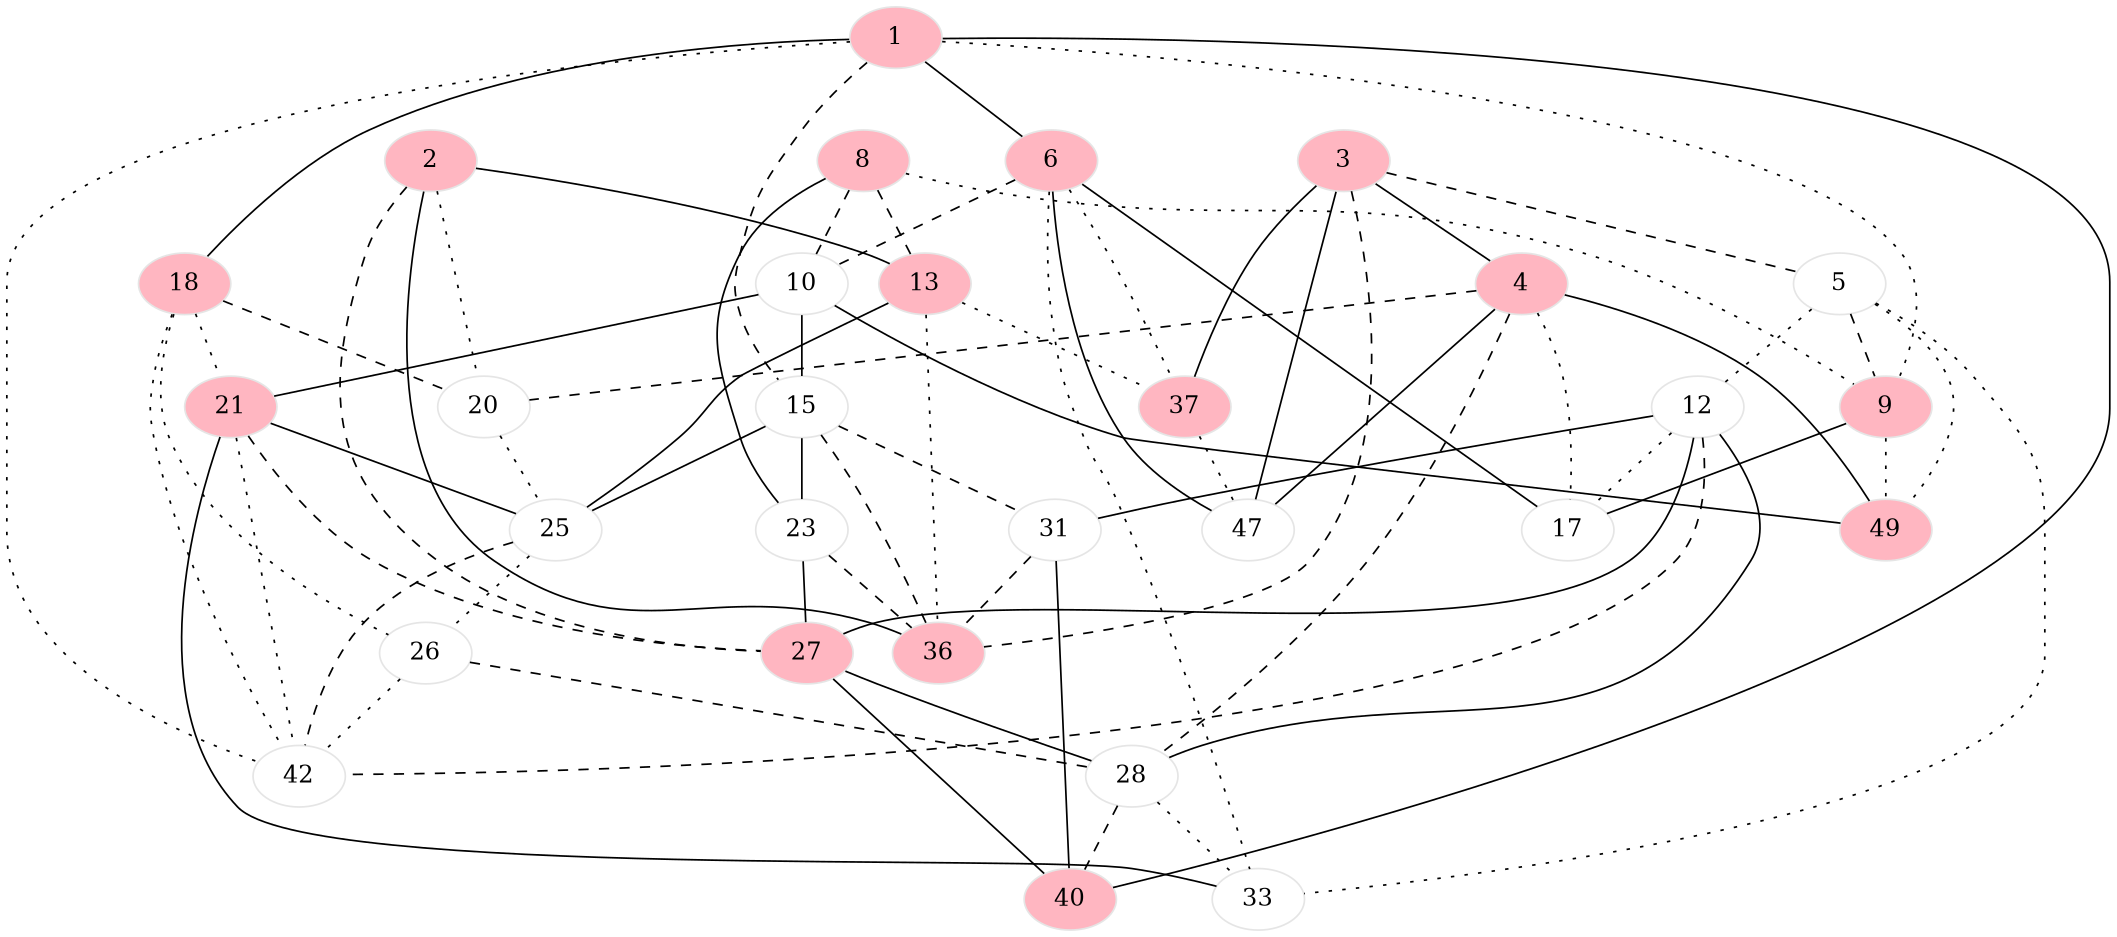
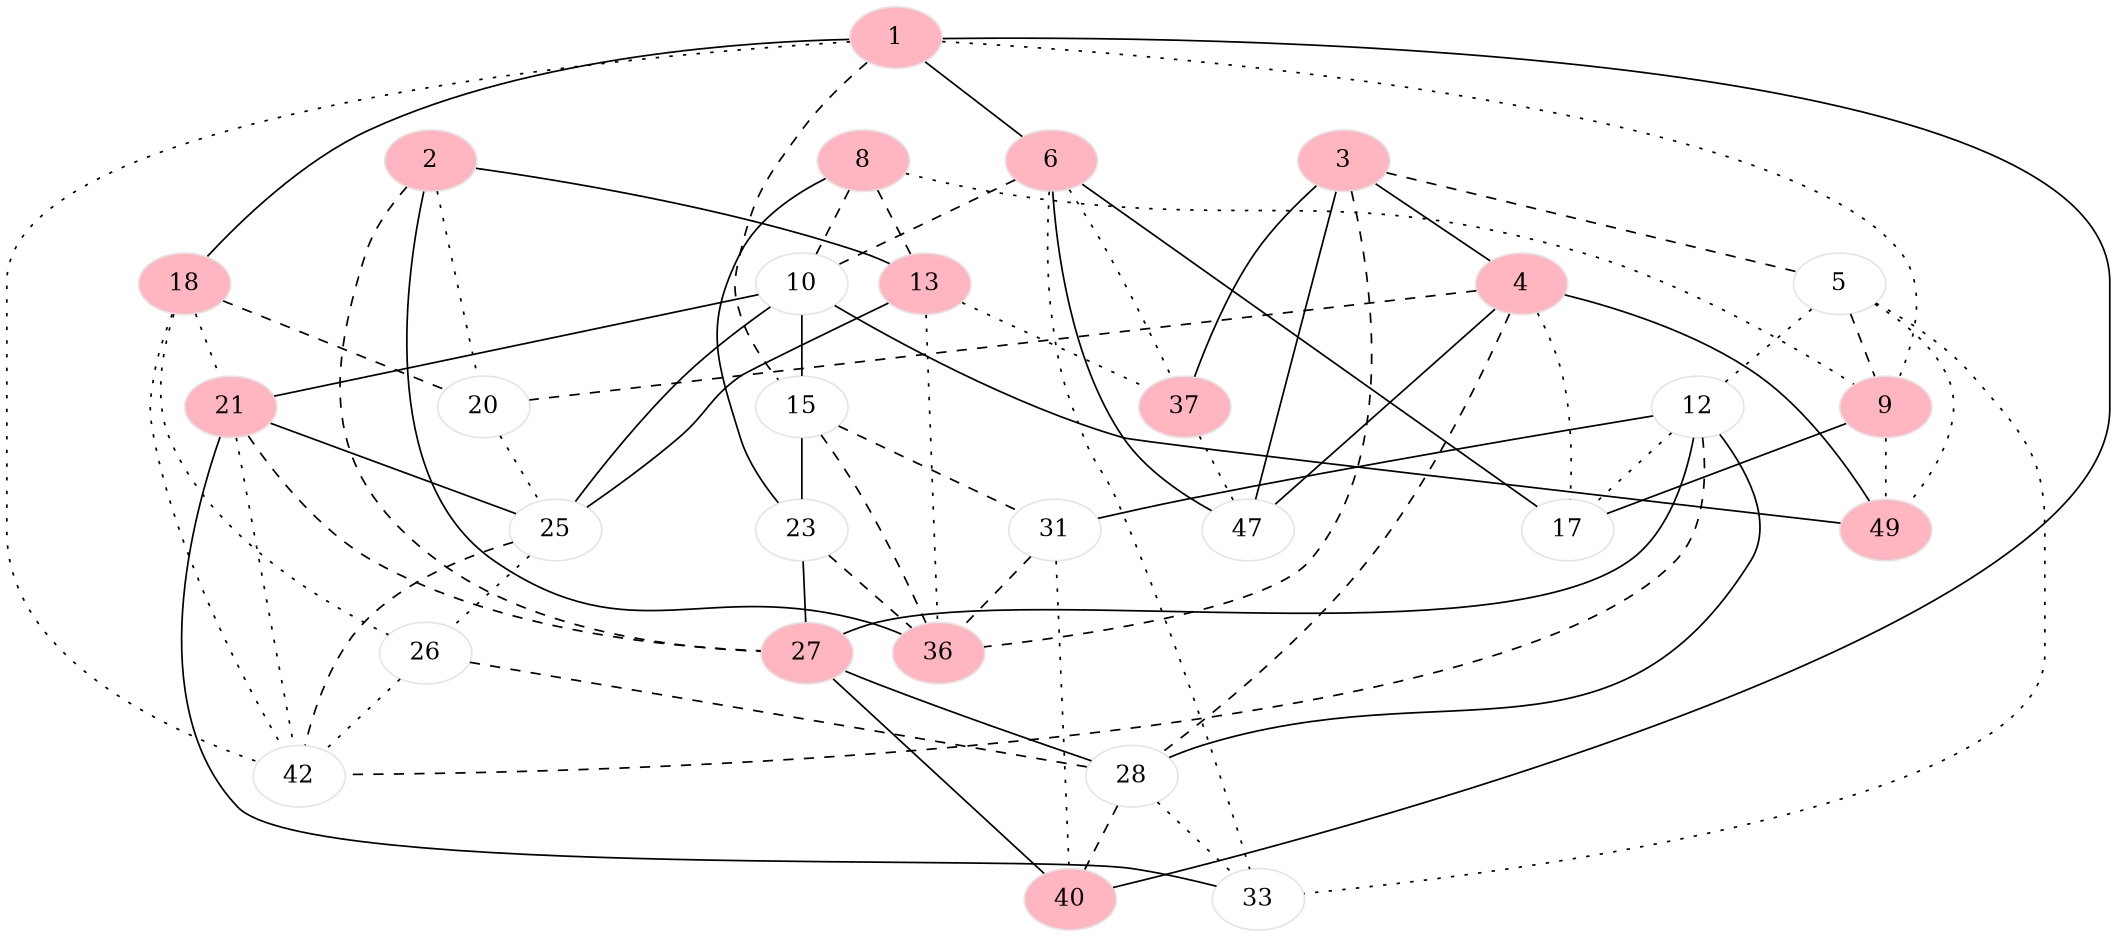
edge "15" -- "25": now "10" -- "25"
edge "31" -- "40": style solid -> dotted
